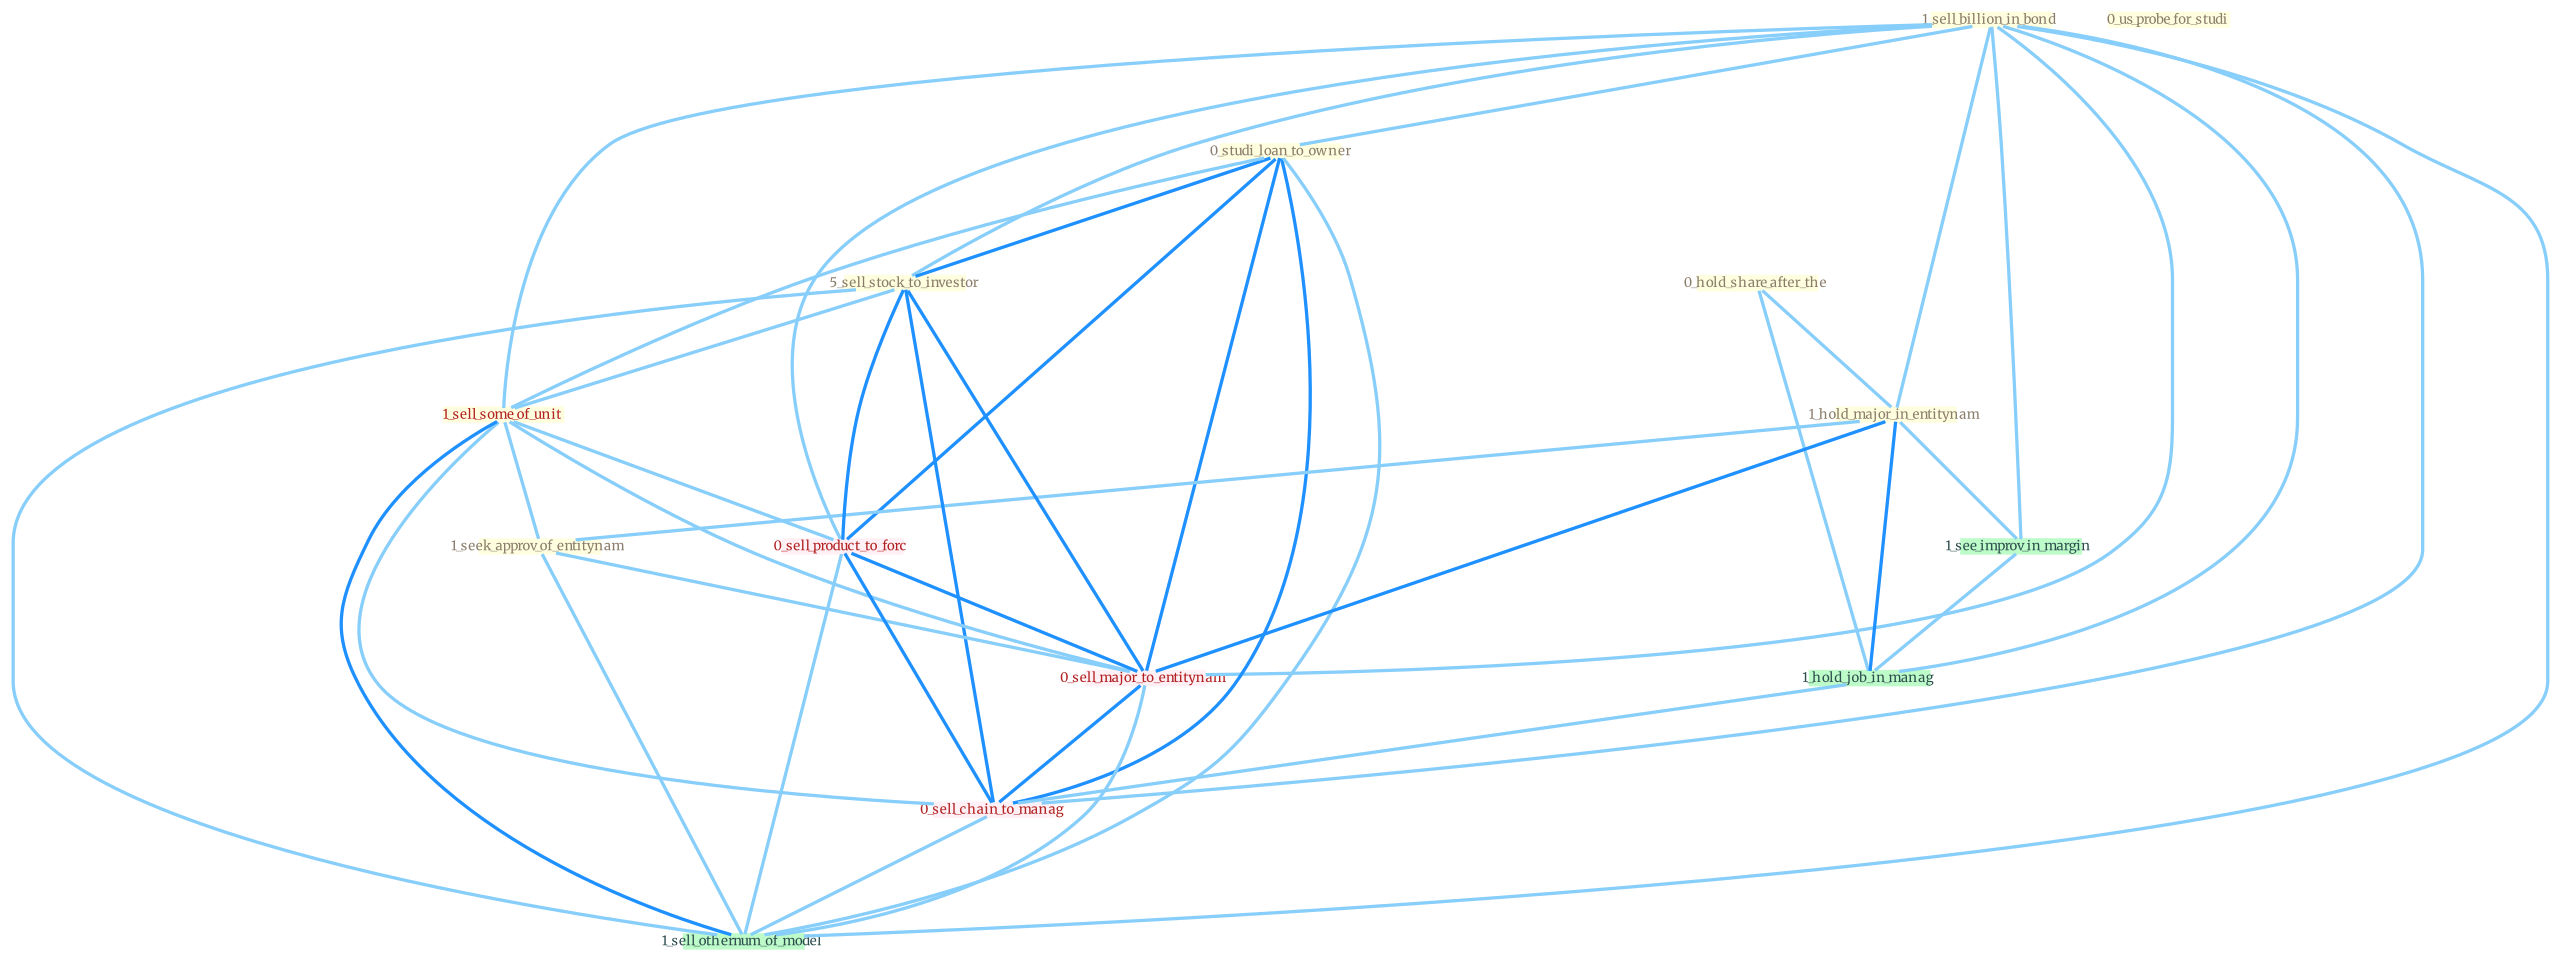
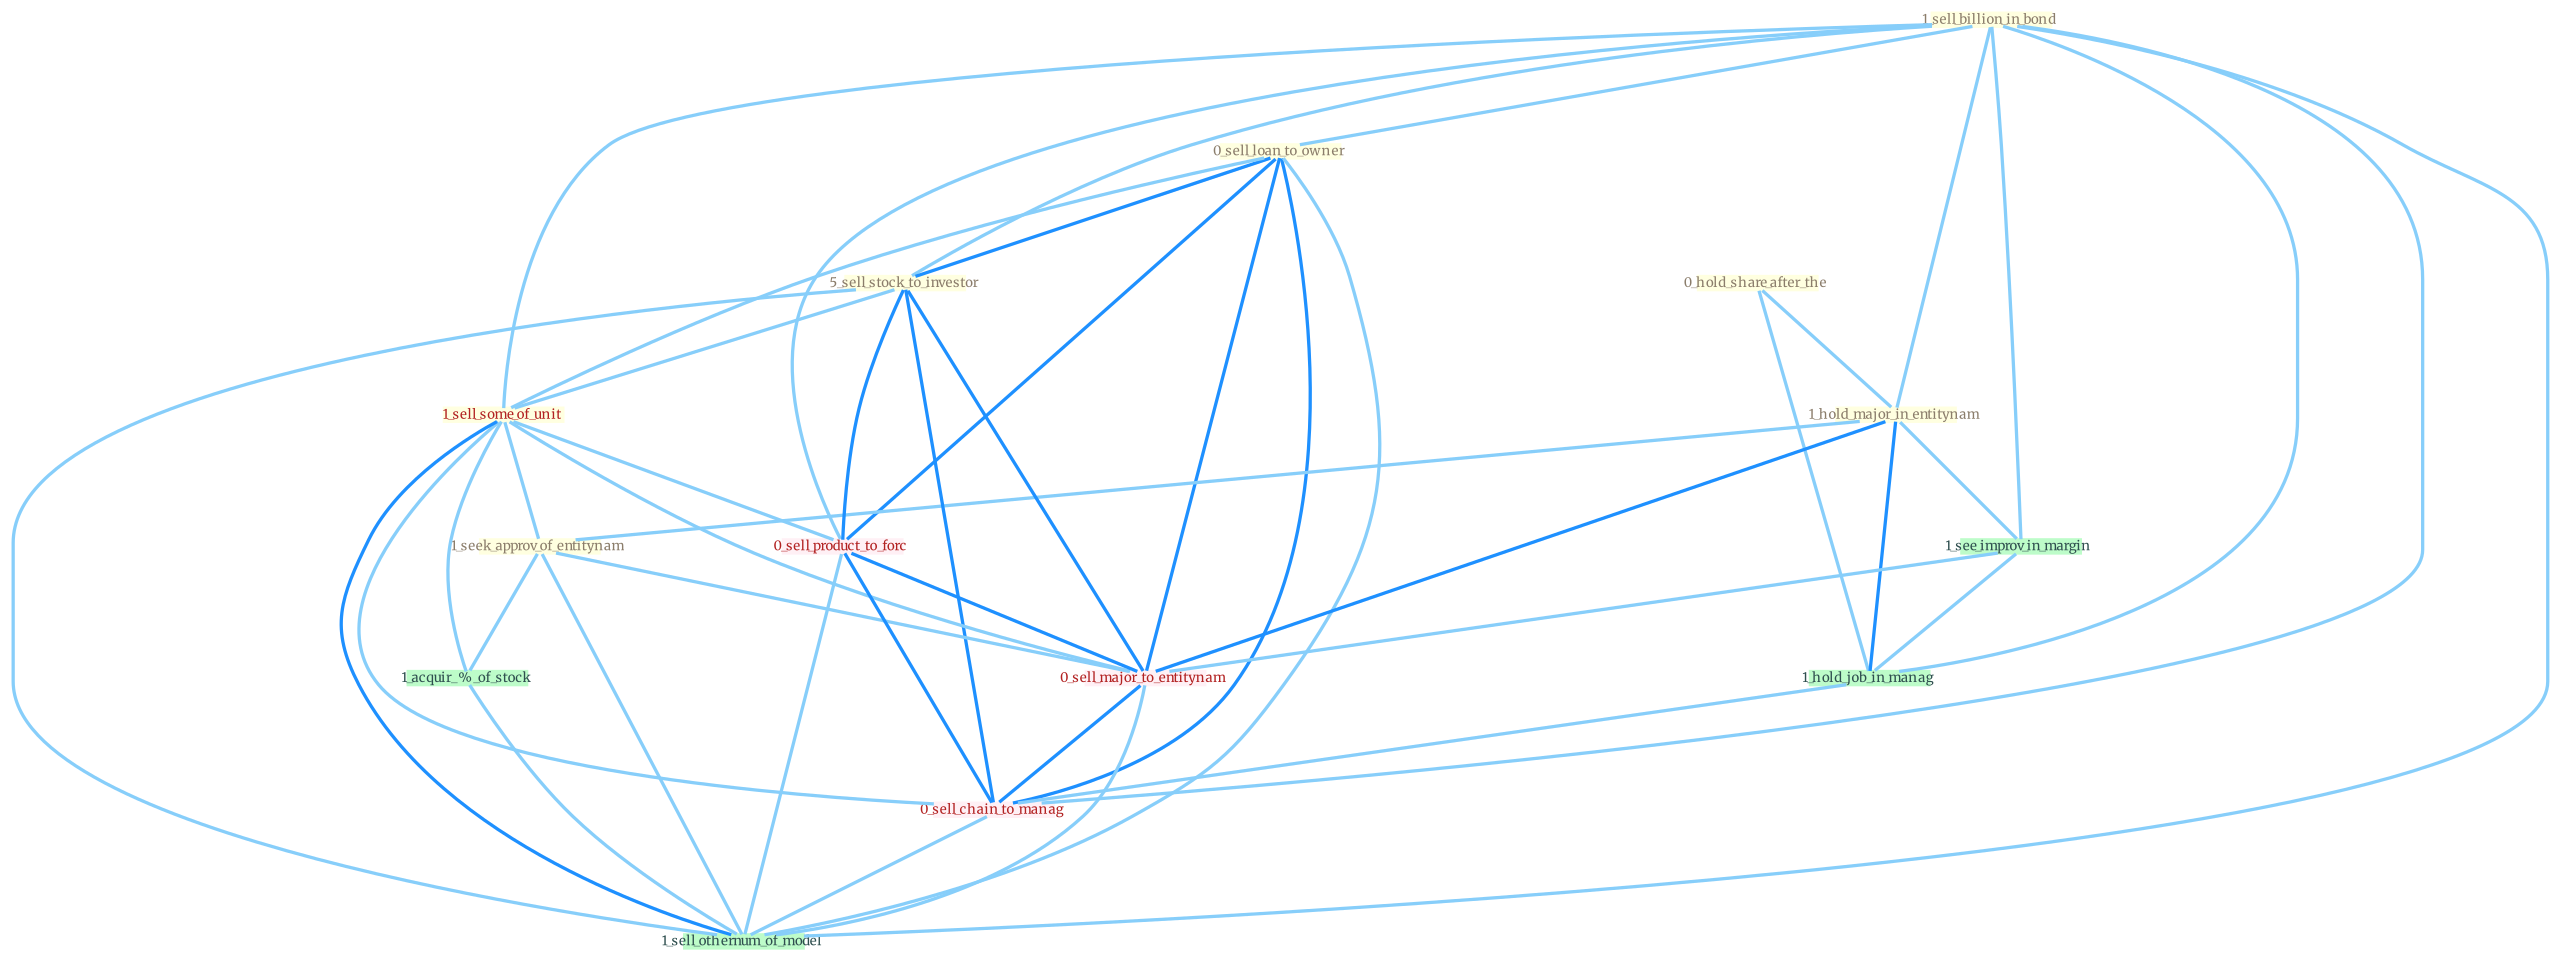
node "0_us_probe_for_studi": removed
node "0_studi_loan_to_owner": label "0_studi_loan_to_owner" -> "0_sell_loan_to_owner"
edge "1_sell_billion_in_bond" -- "0_sell_major_to_entitynam": now "1_see_improv_in_margin" -- "0_sell_major_to_entitynam"
node "1_acquir_%_of_stock": added
